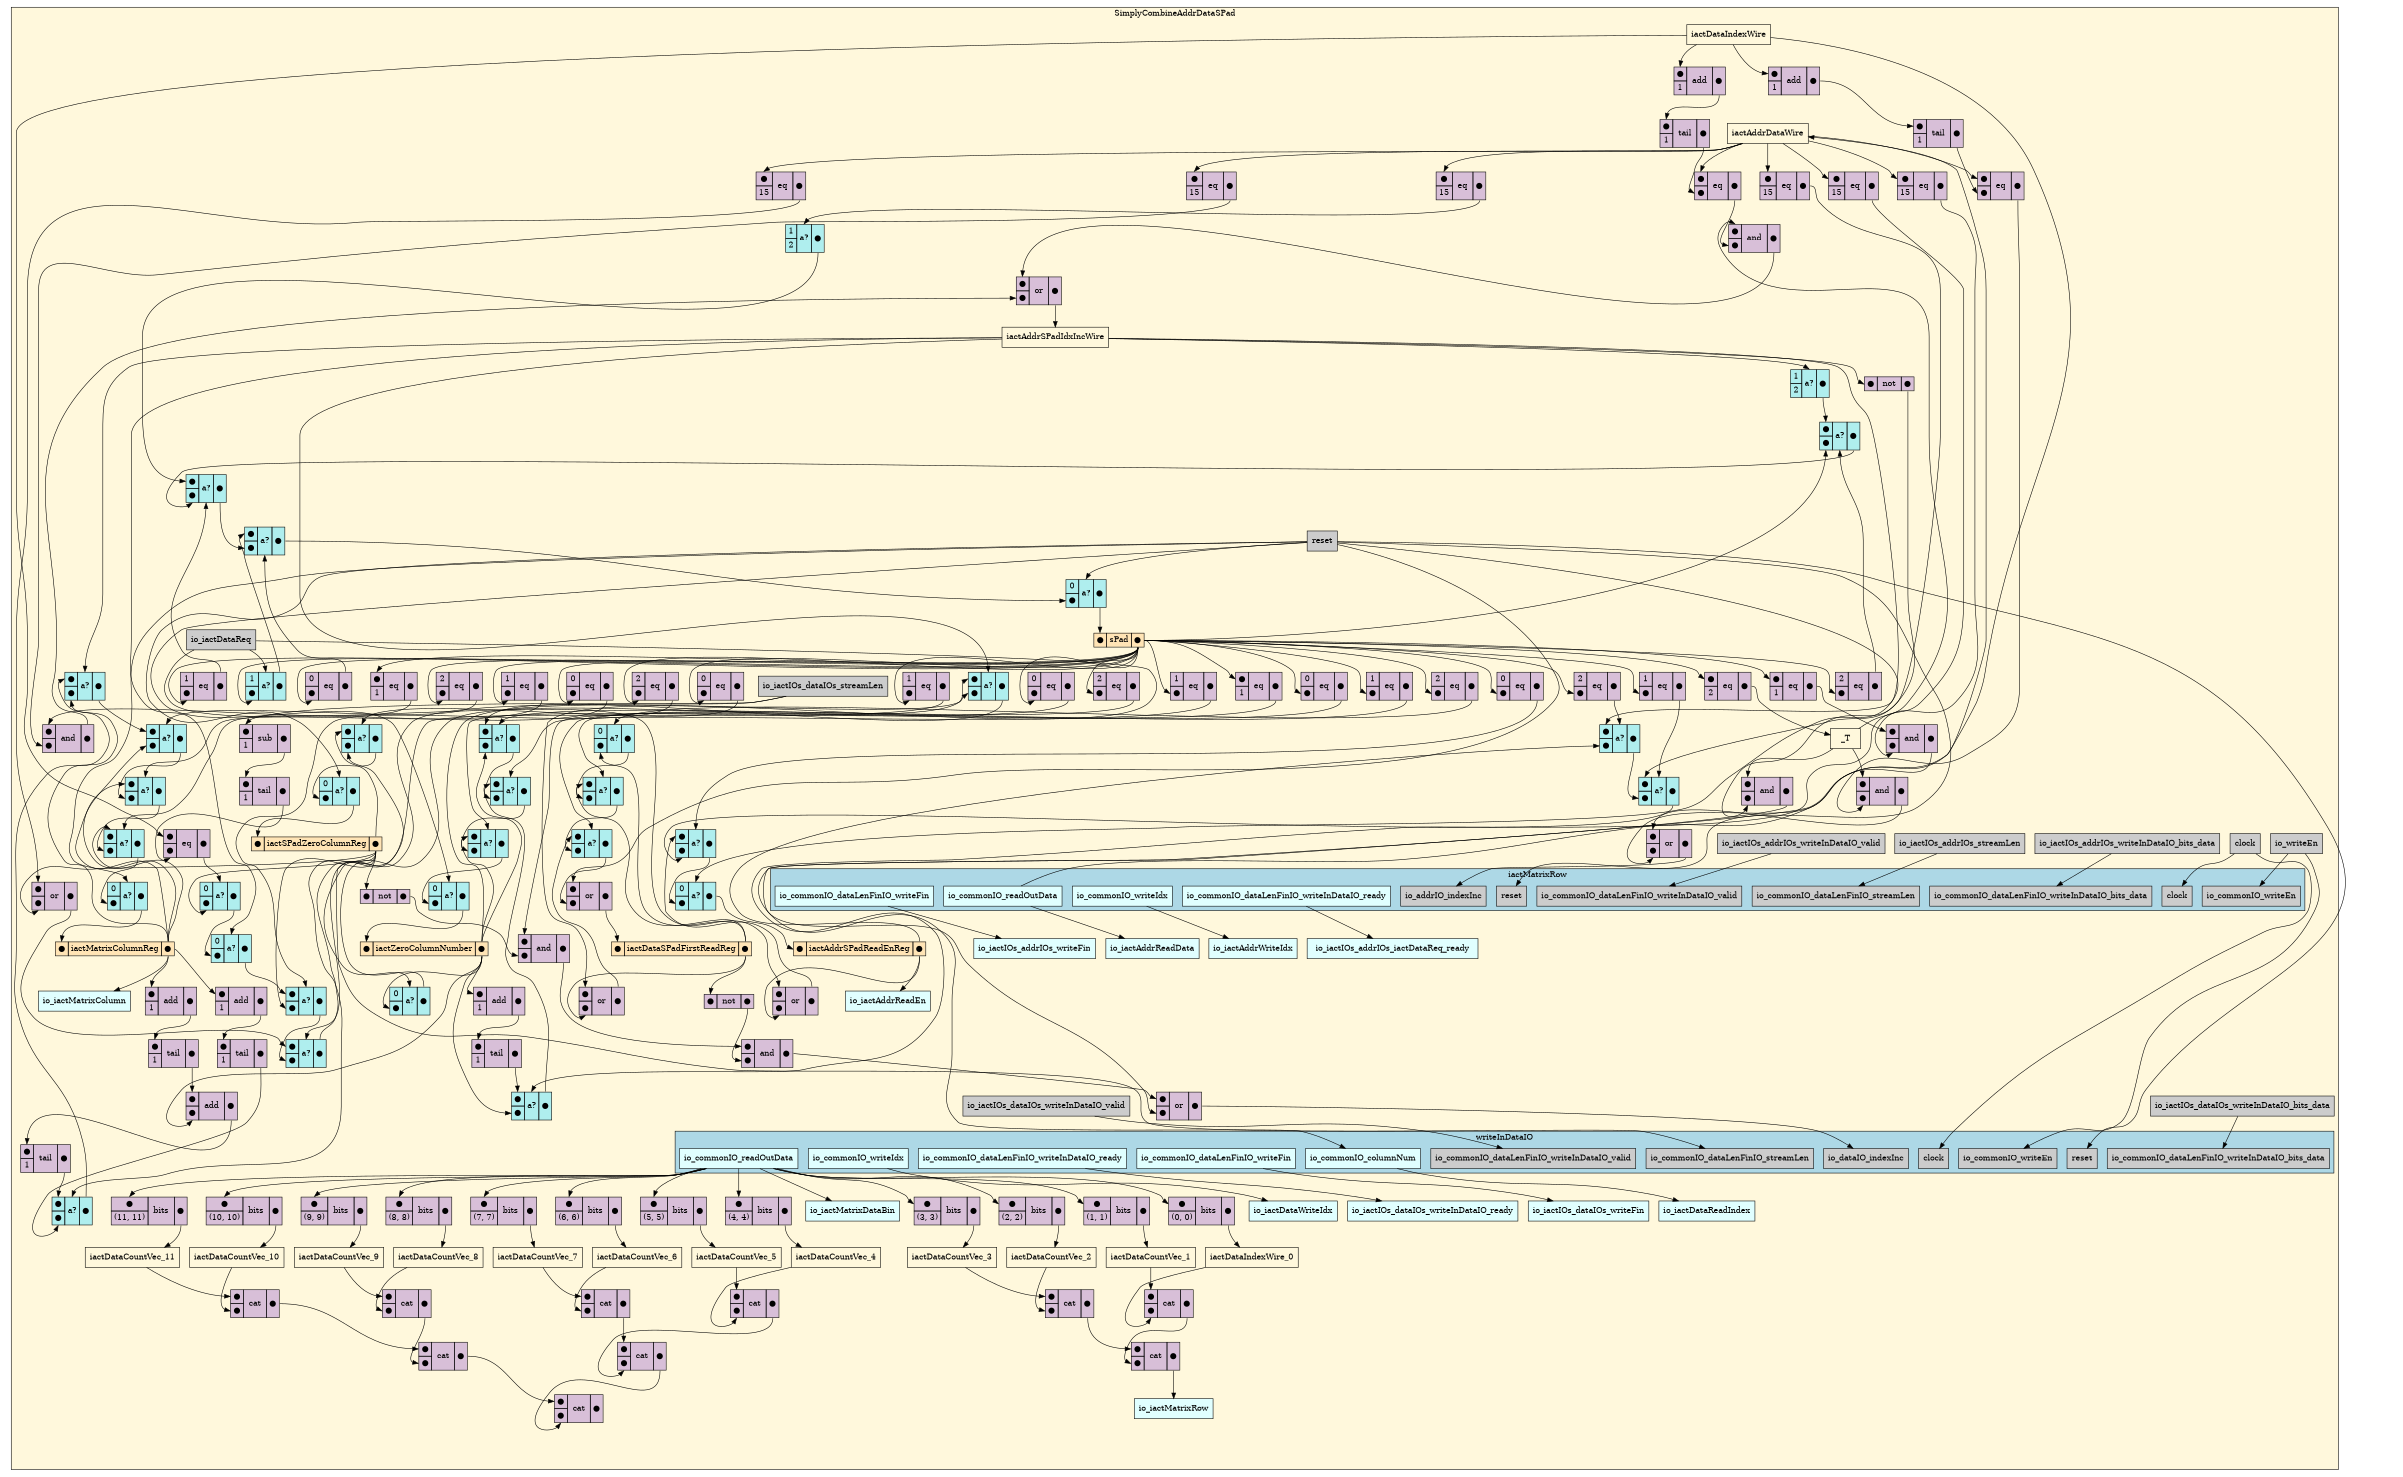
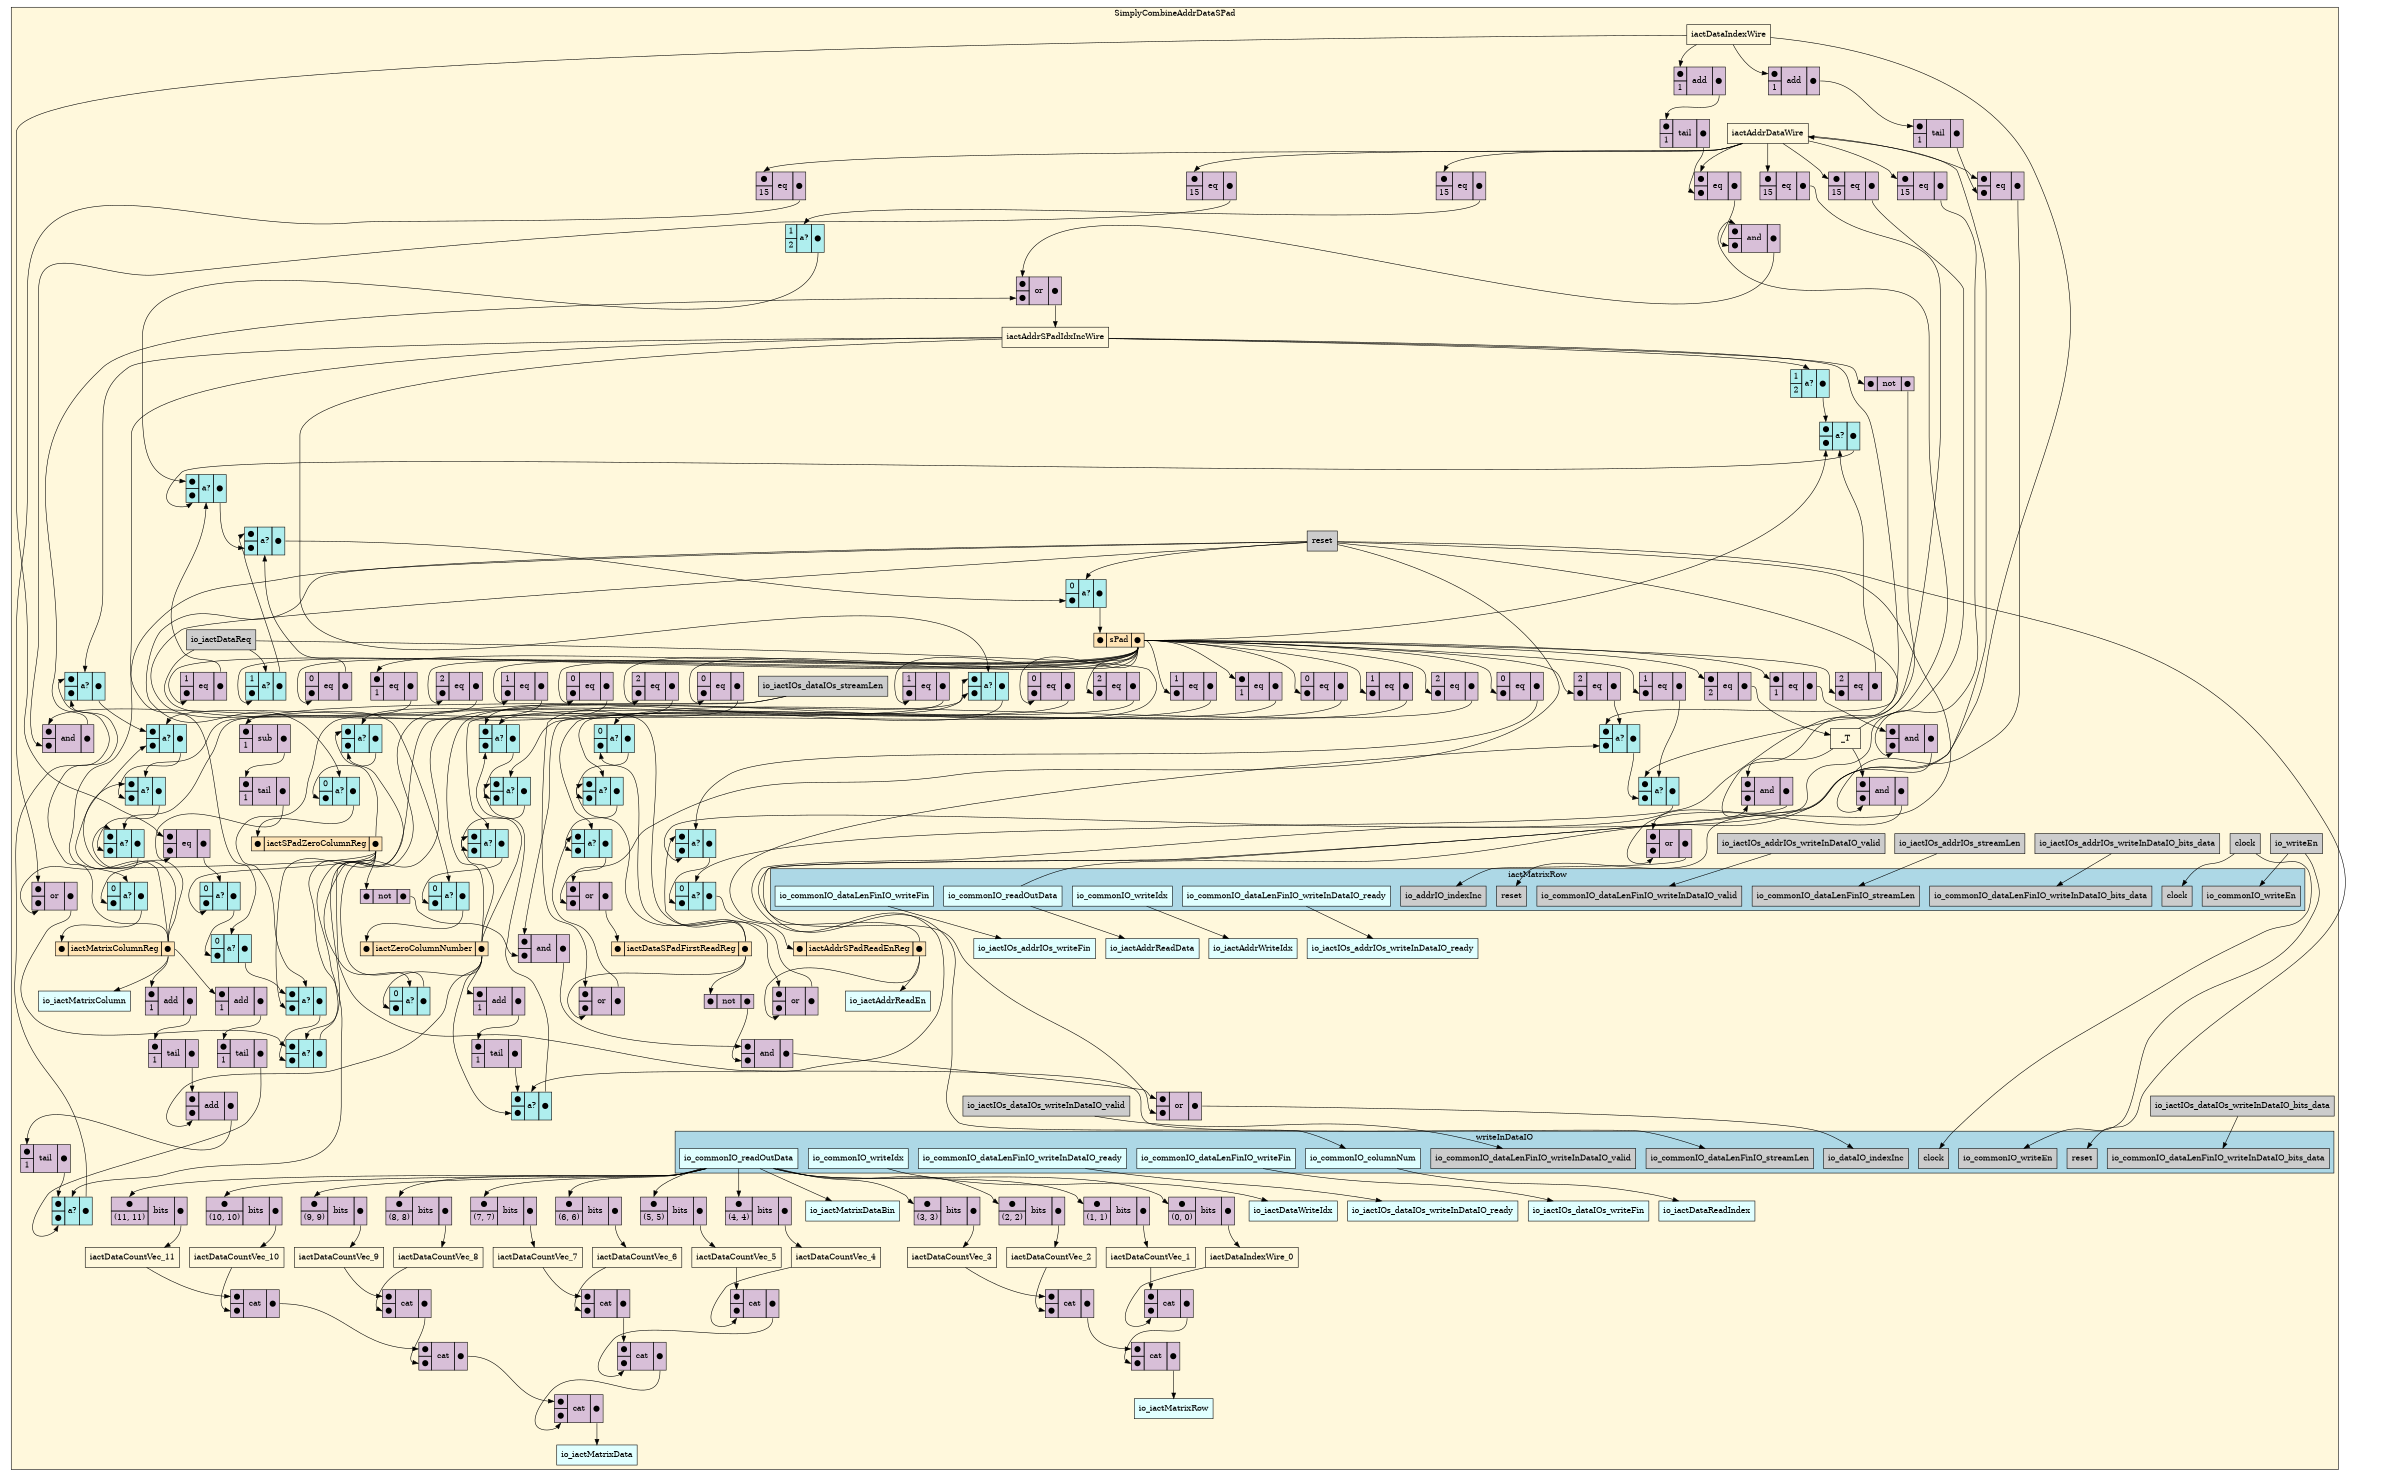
node "io_iactIOs_addrIOs_iactDataReq_ready": label "io_iactIOs_addrIOs_iactDataReq_ready" -> "io_iactIOs_addrIOs_writeInDataIO_ready"
node "io_iactMatrixData": added
